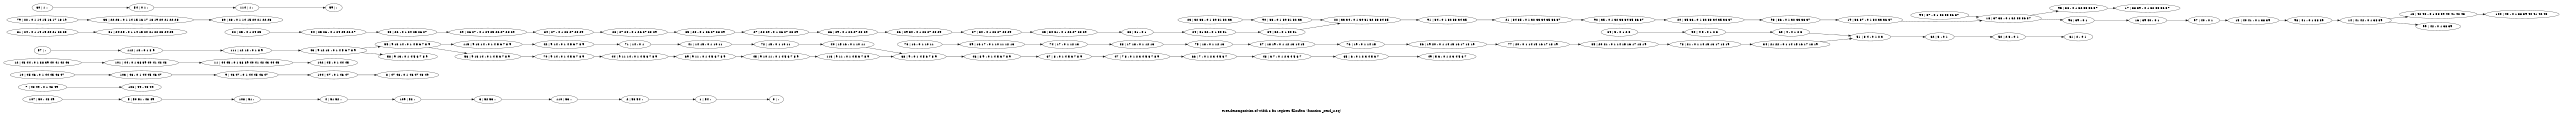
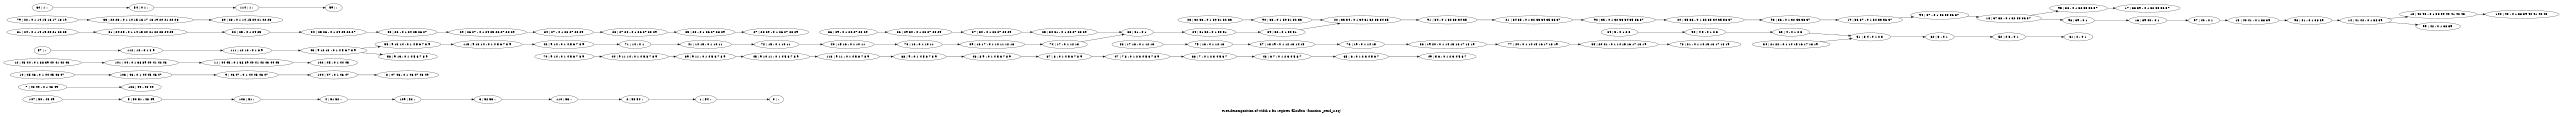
edge "19 | 36 37 : 0 1 32 33 36 37" -> "18 | 37 38 : 0 1 32 33 36 37": now "19 | 36 37 : 0 1 32 33 36 37" -> "94 | 37 : 0 1 32 33 36 37"
edge "31 | 24 25 : 0 1 14 15 20 21 22 23 24 25" -> "82 | 25 : 0 1 24 25": added
edge "27 | 28 29 : 0 1 26 27 28 29" -> "86 | 29 : 0 1 26 27 28 29": removed
edge "74 | 17 : 0 1 12 13" -> "38 | 17 18 : 0 1 12 13": now "74 | 17 : 0 1 12 13" -> "88 | 31 : 0 1"
edge "78 | 21 : 0 1 14 15 16 17 18 19" -> "34 | 21 22 : 0 1 14 15 16 17 18 19": removed
edge "40 | 15 16 : 0 1 10 11" -> "68 | 9 : 0 1 4 5 6 7 8 9": now "40 | 15 16 : 0 1 10 11" -> "73 | 16 : 0 1 10 11"
node "56 | 9 13 14 : 0 1 4 5 6 7 8 9": removed
